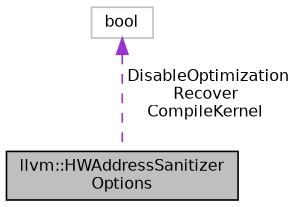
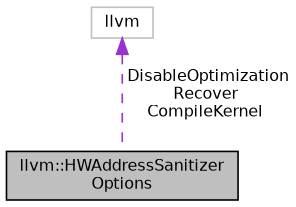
node "bool": label "bool" -> "llvm"
